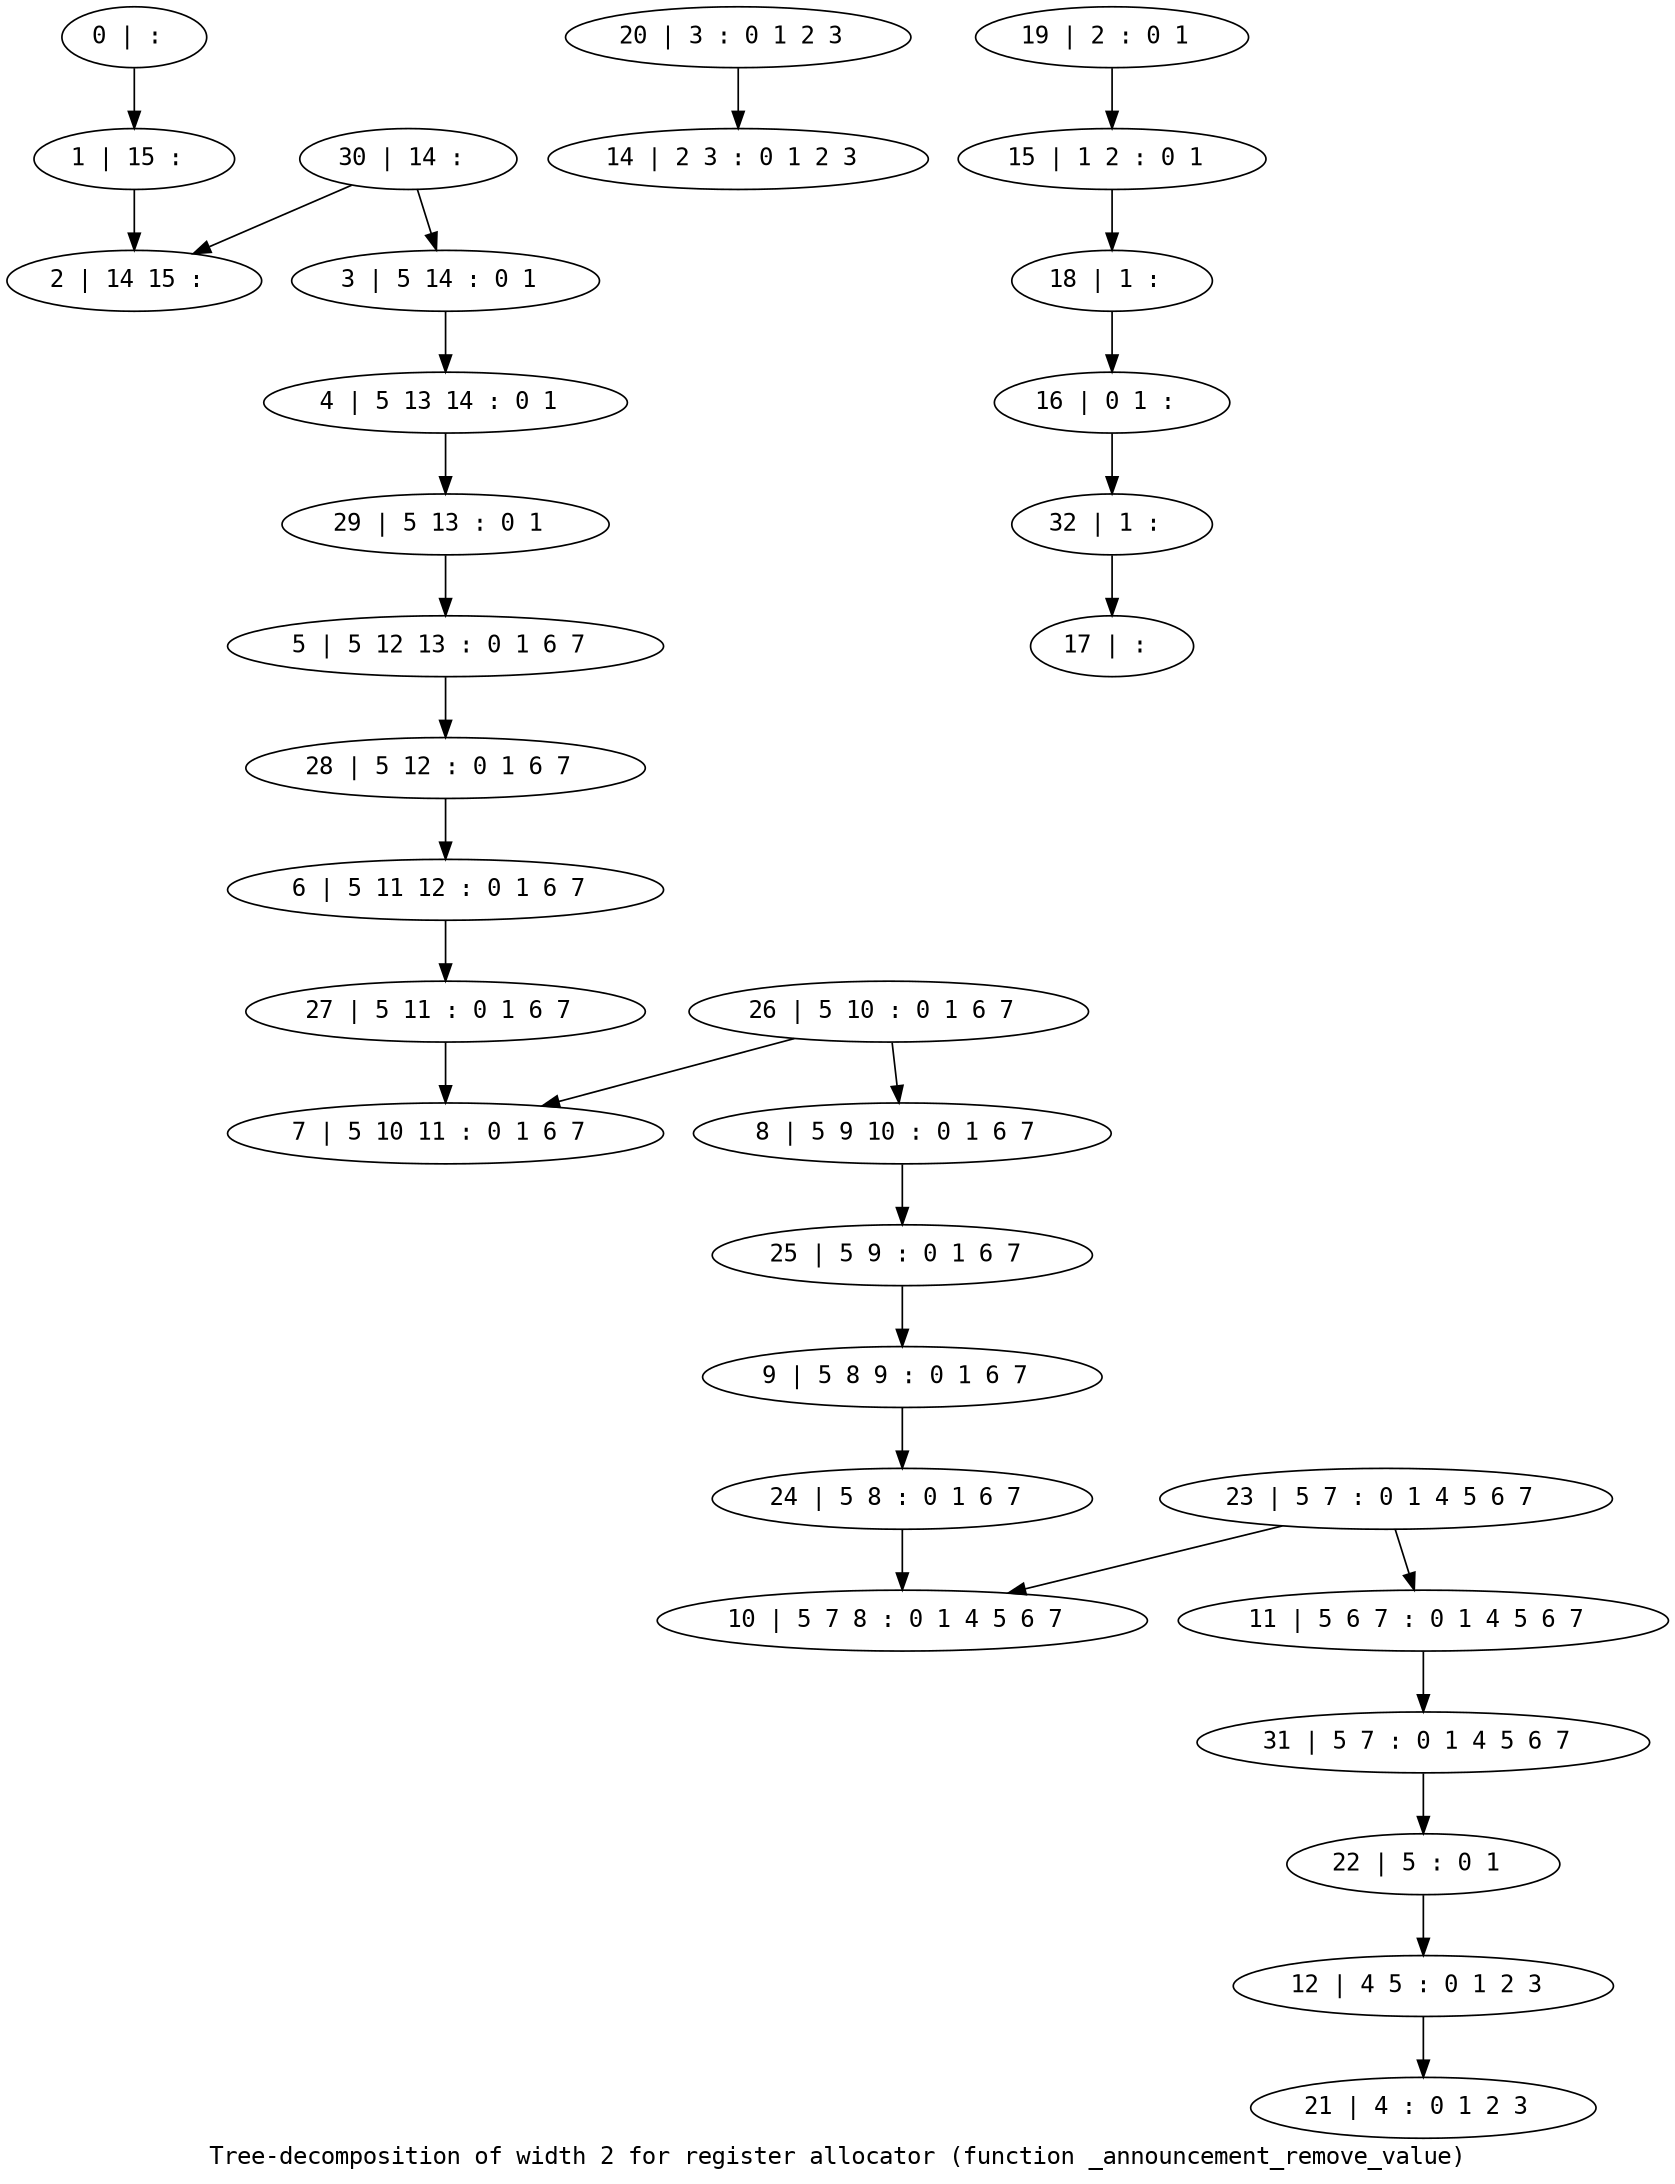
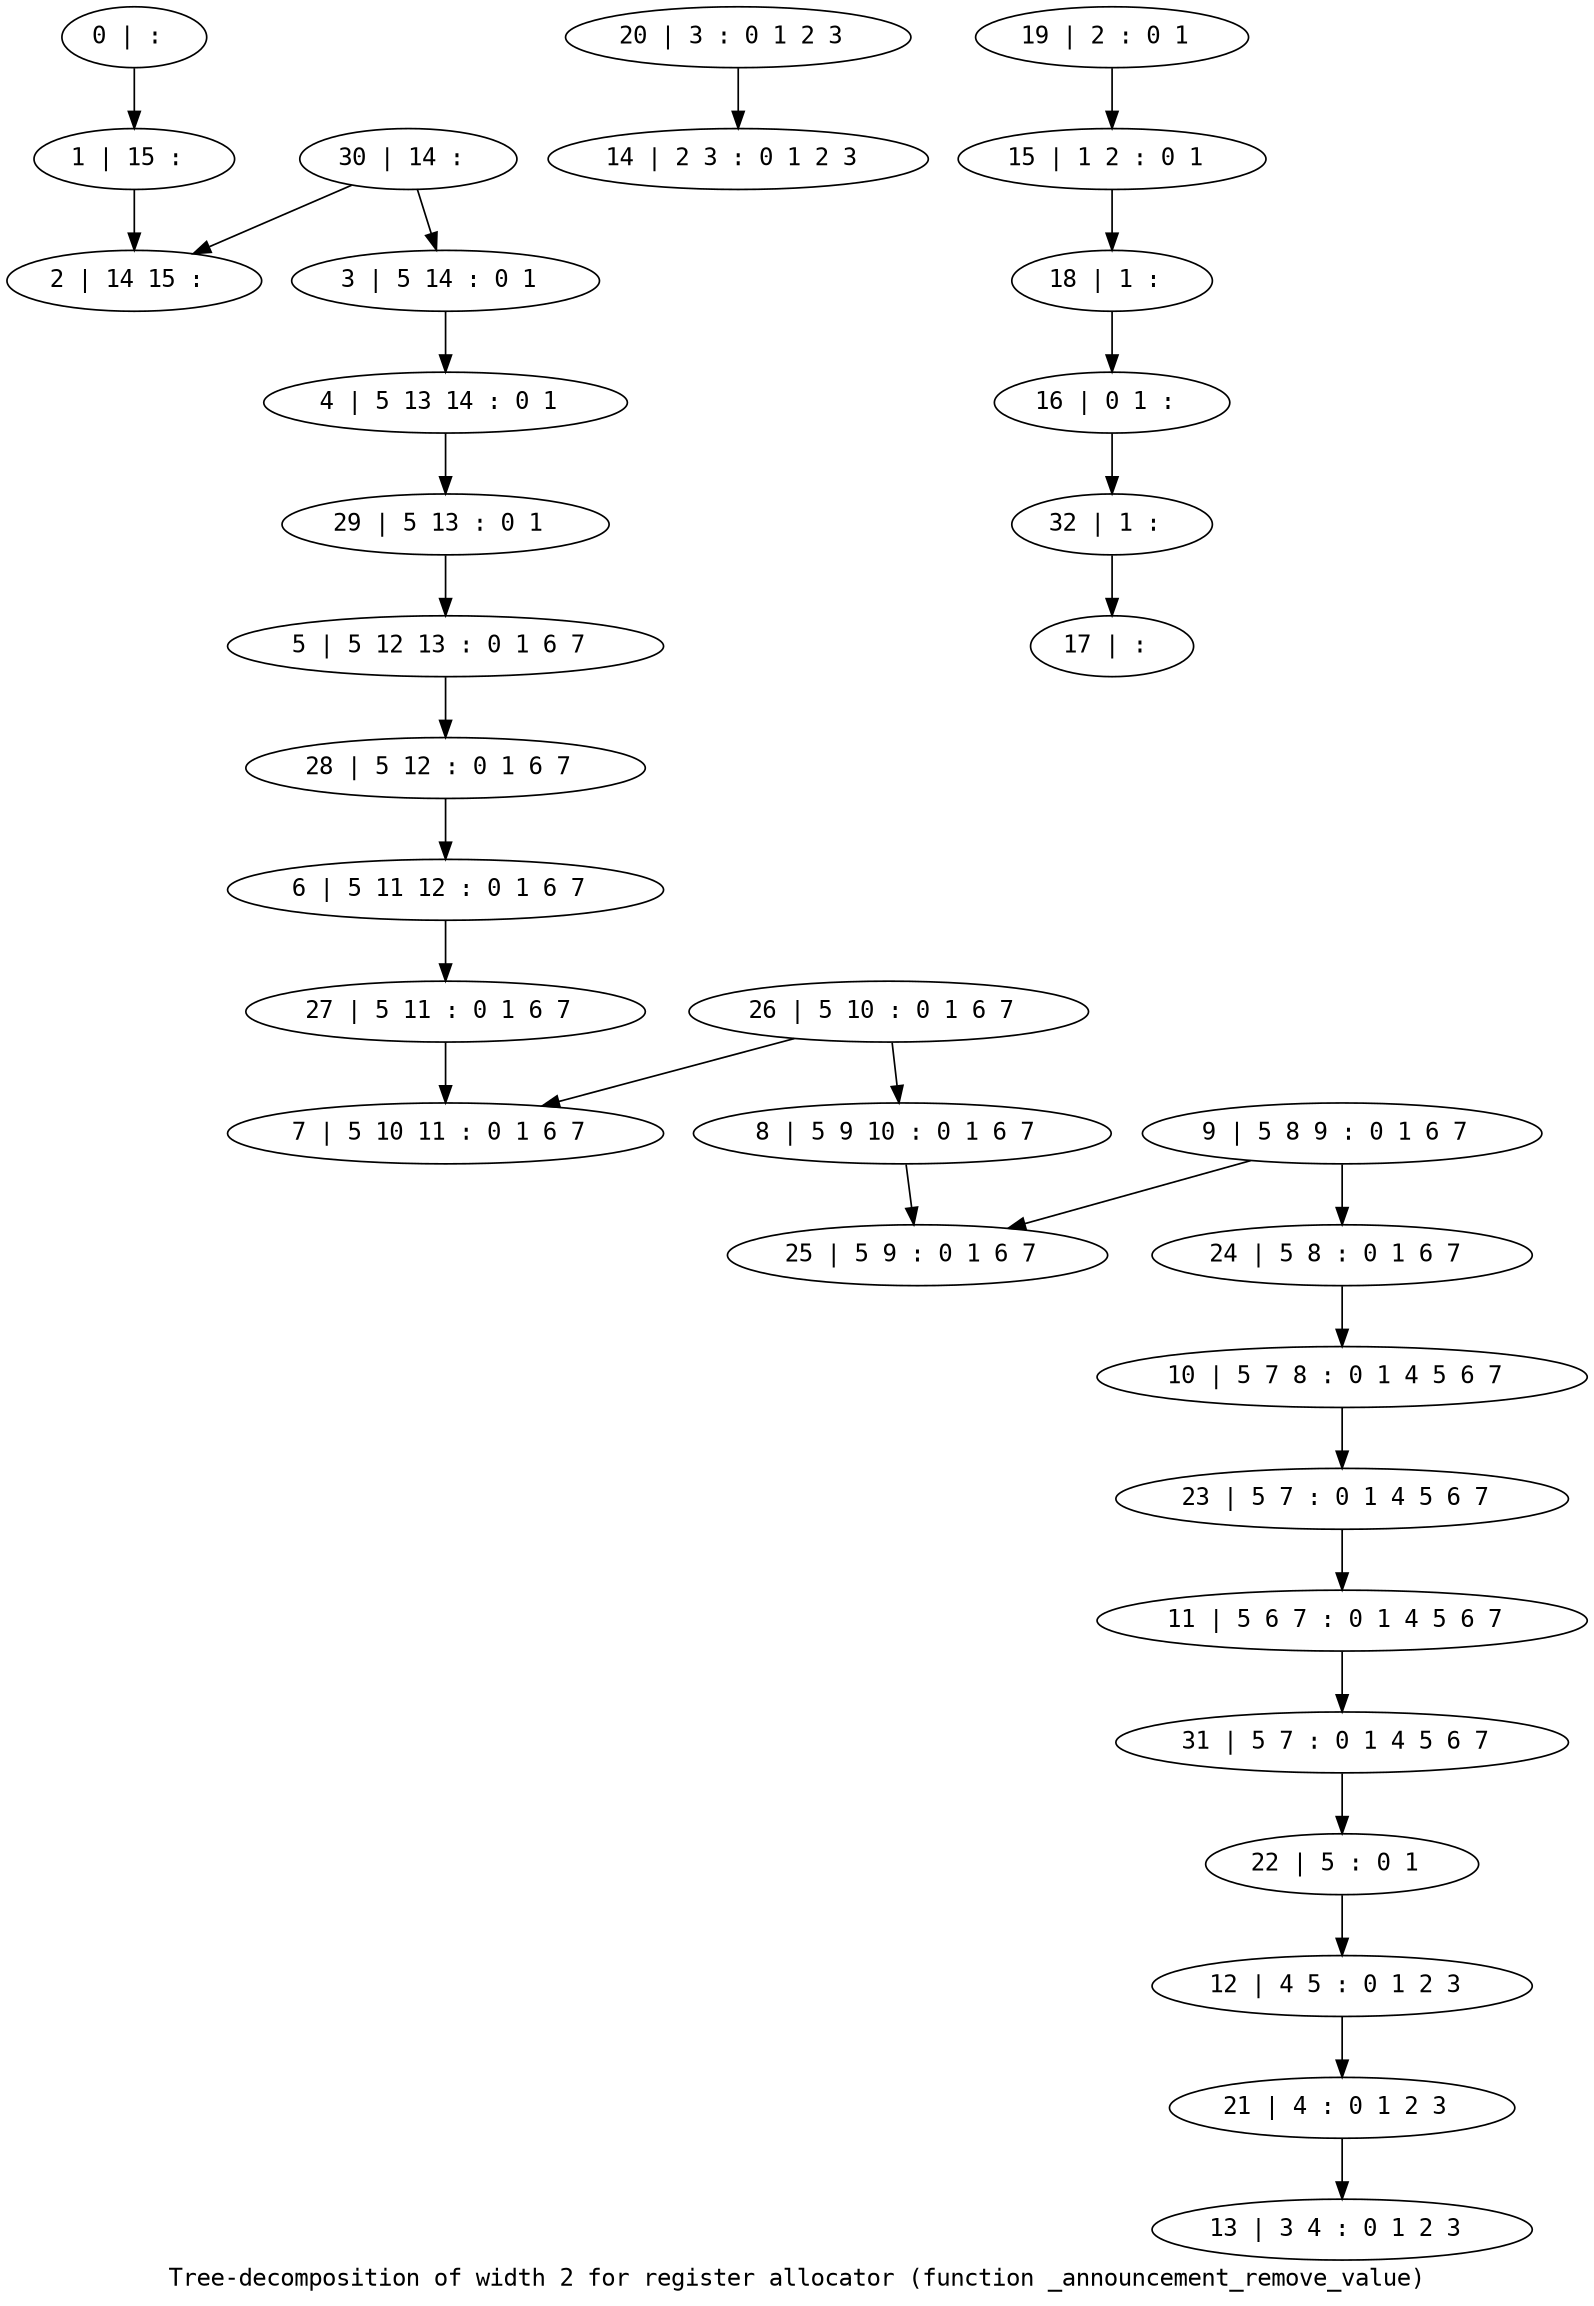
edge "25 | 5 9 : 0 1 6 7" -> "9 | 5 8 9 : 0 1 6 7": reversed
edge "23 | 5 7 : 0 1 4 5 6 7" -> "10 | 5 7 8 : 0 1 4 5 6 7": reversed
node "13 | 3 4 : 0 1 2 3": added
